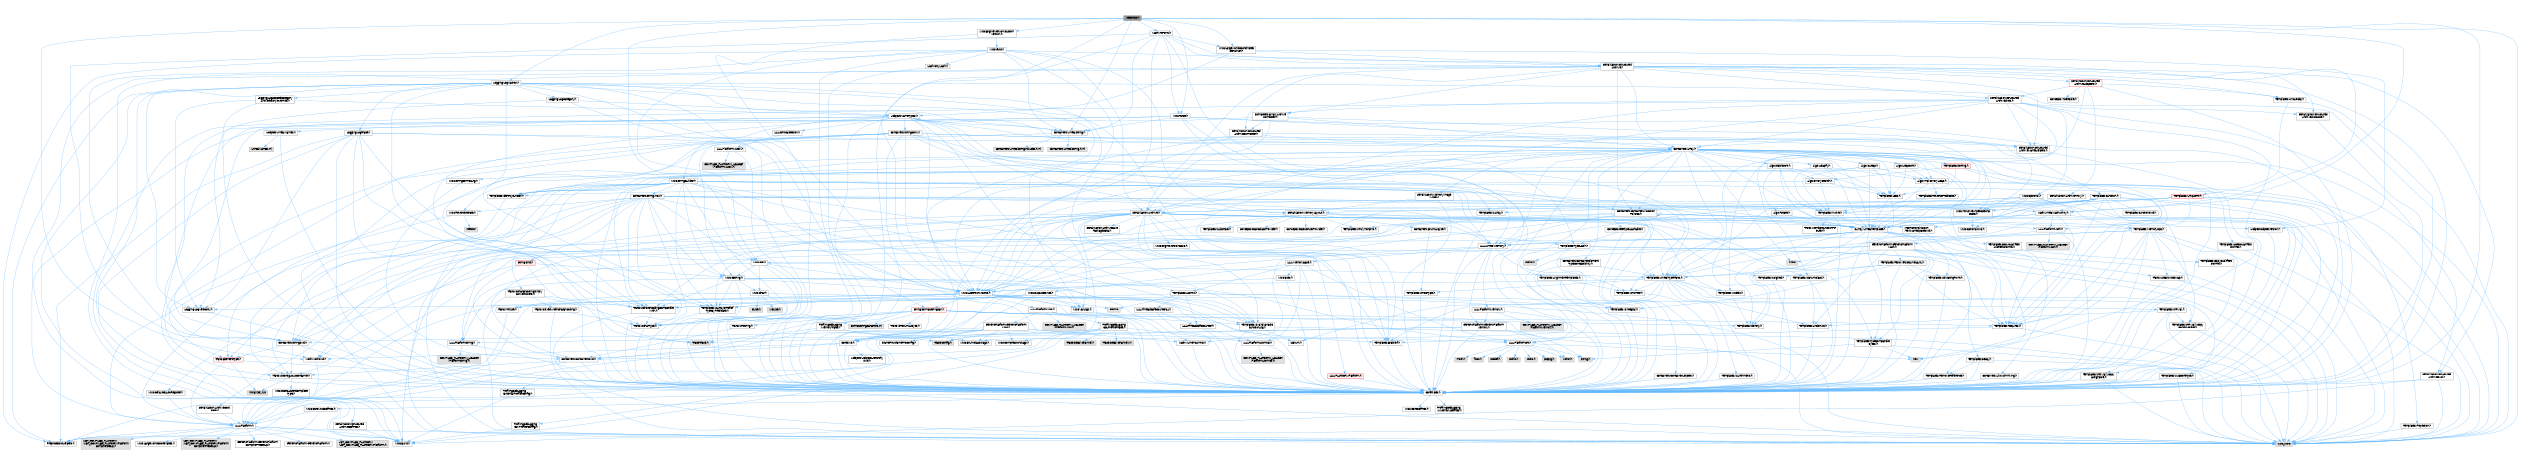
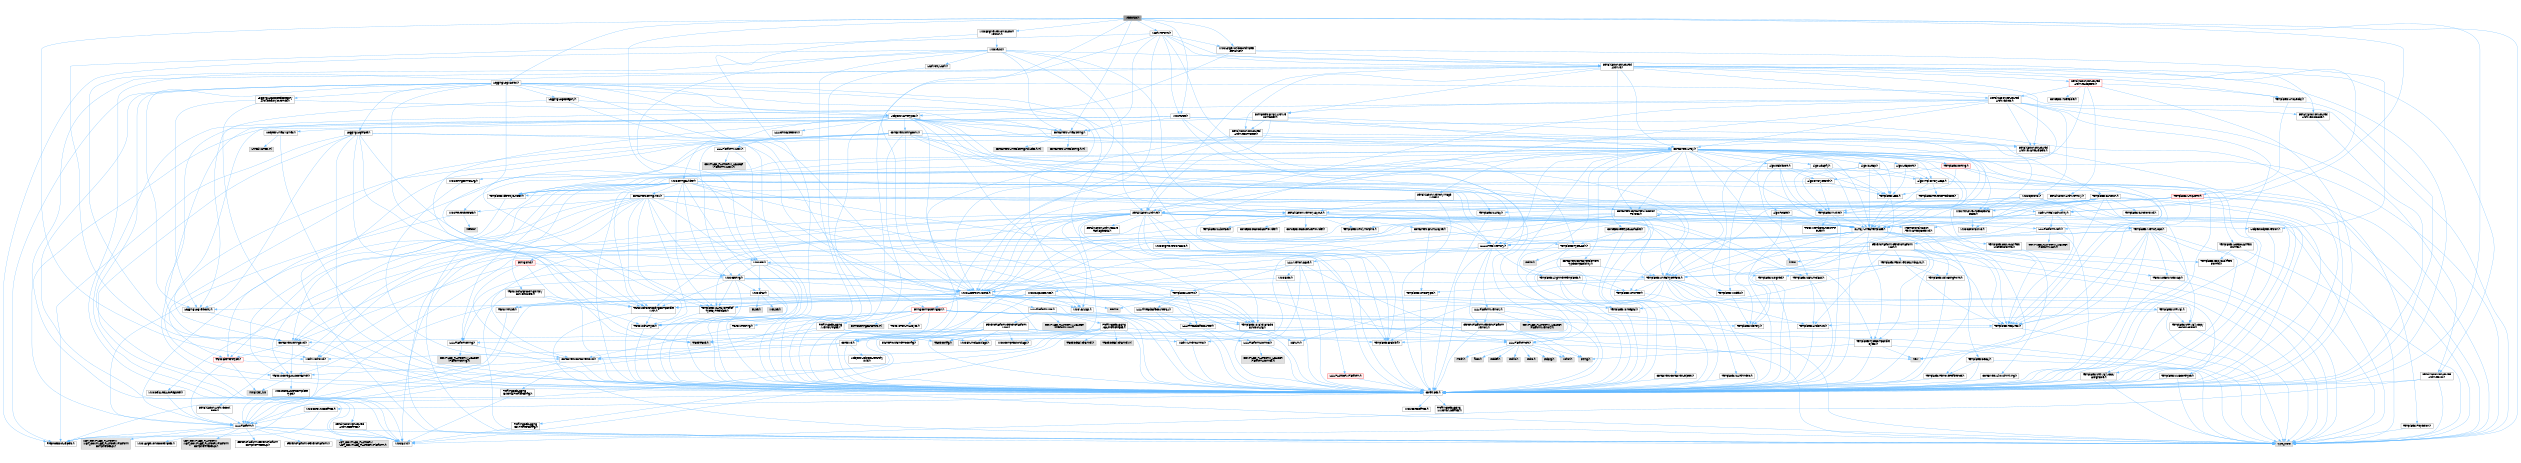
edge "Templates/LosesQualifiers FromTo.h" -> "Templates/CopyQualifiers FromTo.h": added
node "Traits/IsFixedWidthCharEncoding.h": removed
edge "Templates/ResolveTypeAmbiguity.h" -> "CoreTypes.h": now "Algo/Rotate.h" -> "CoreTypes.h"
